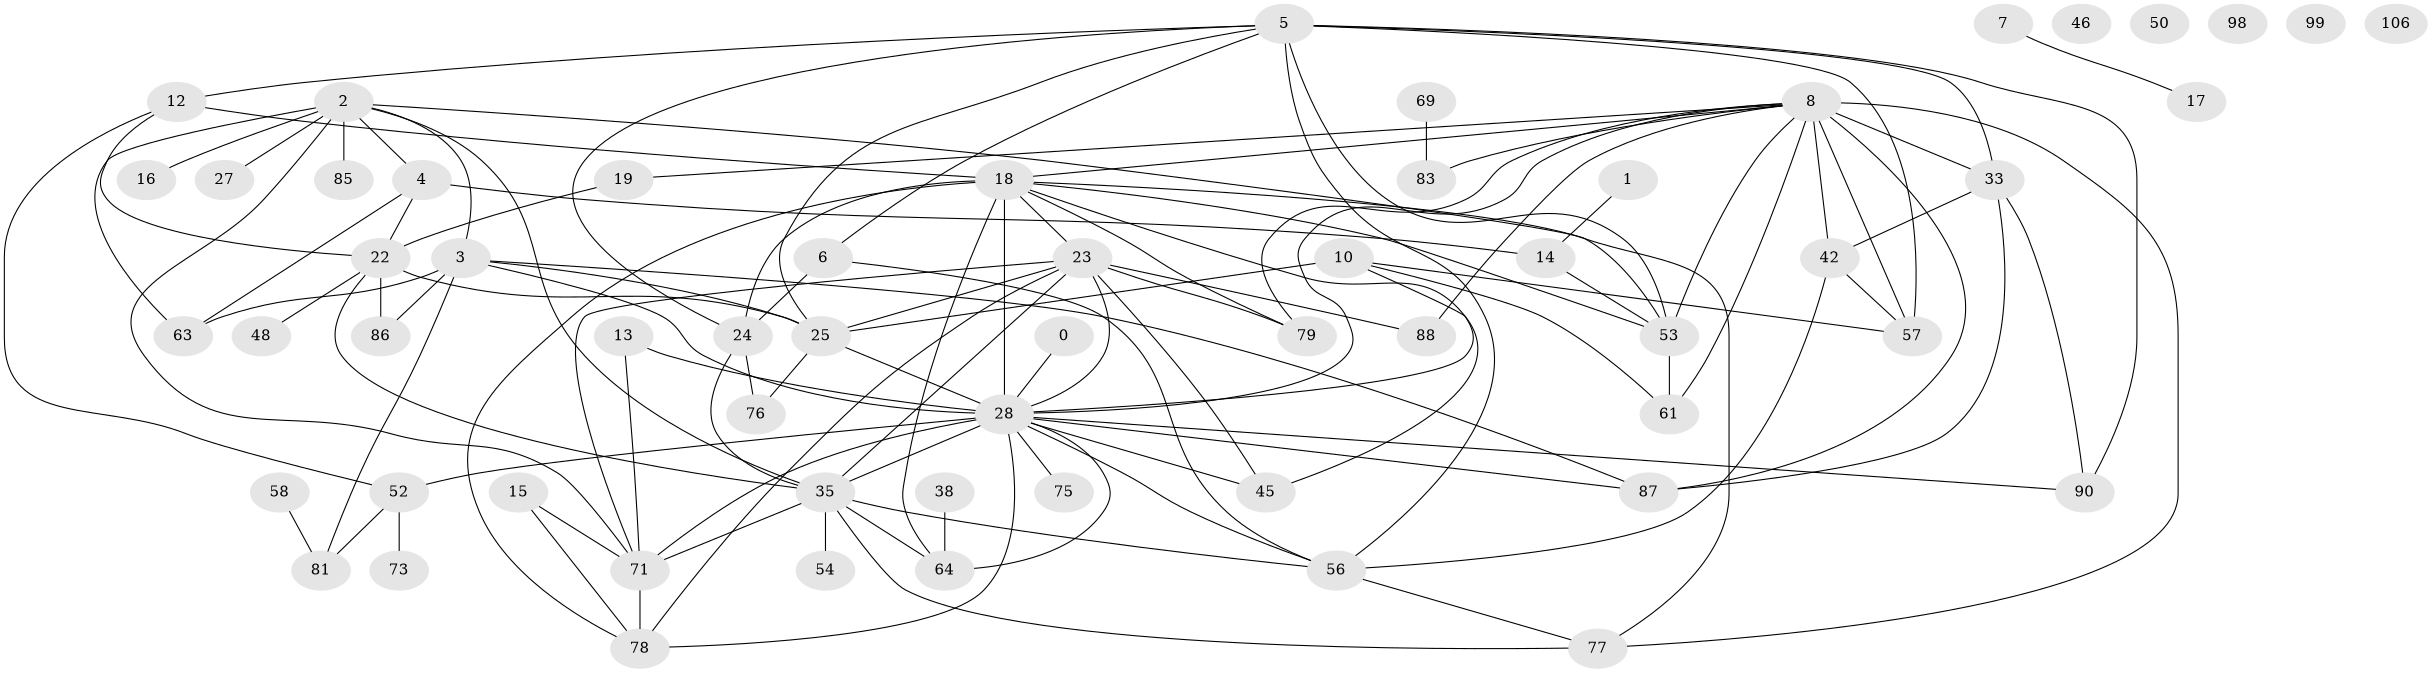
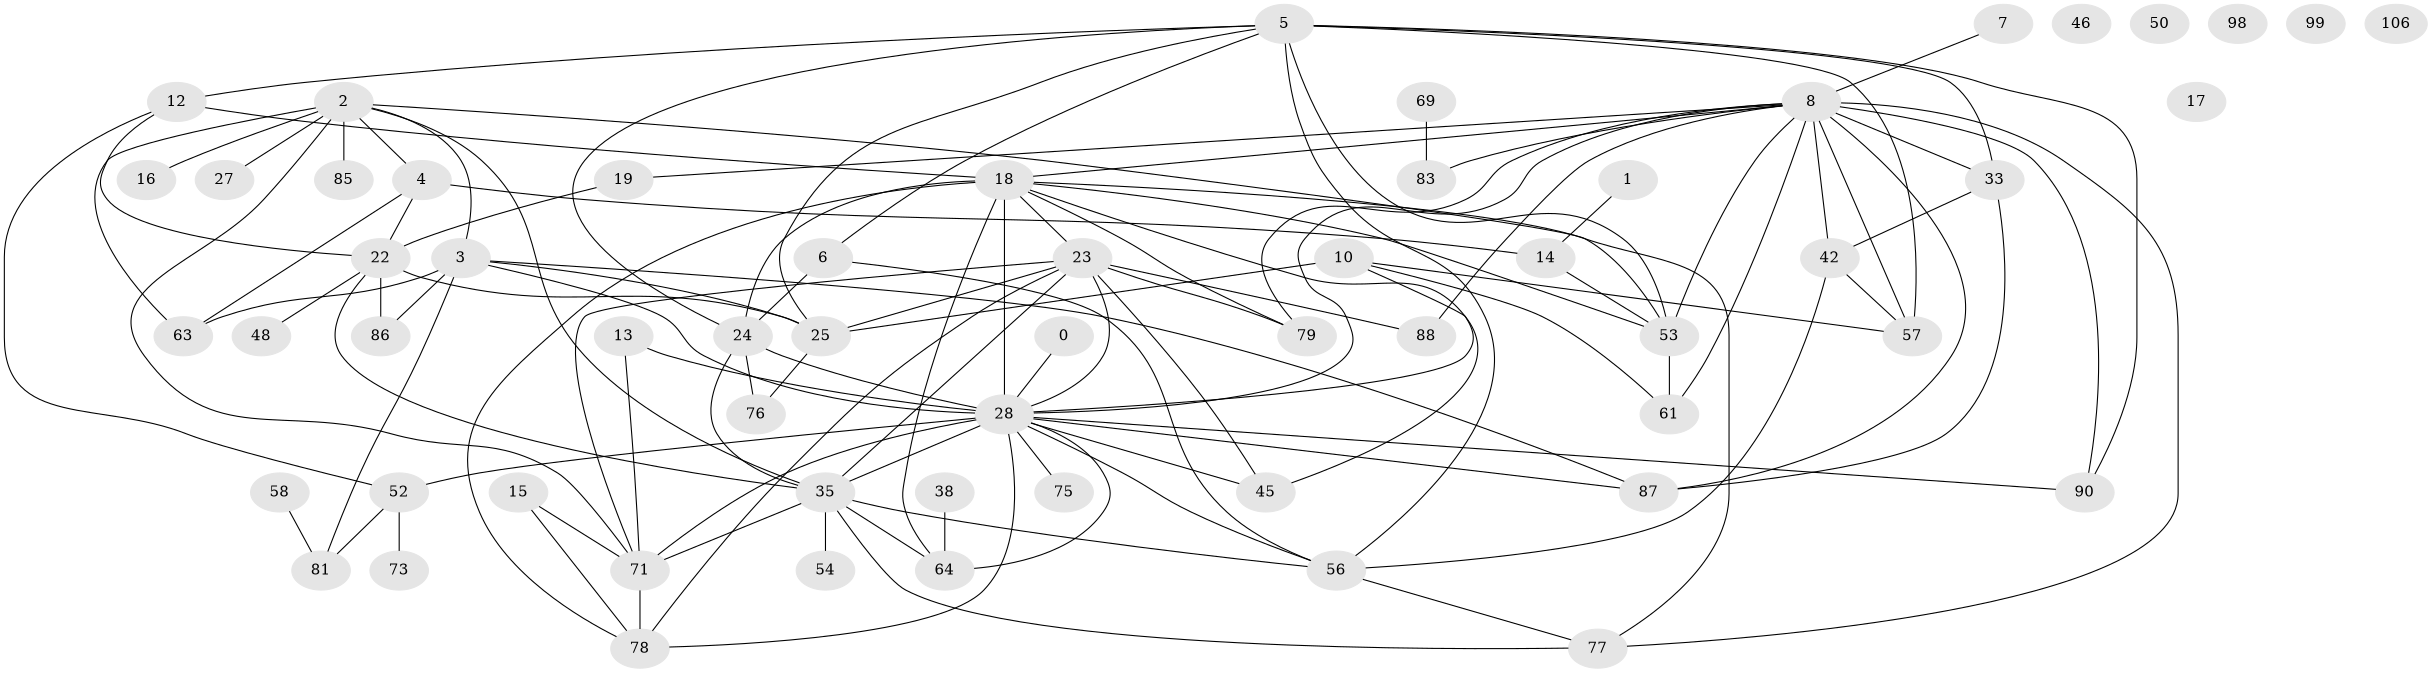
edge "7" -- "17": now "7" -- "8"
edge "33" -- "90": now "8" -- "90"
edge "25" -- "28": now "24" -- "28"
